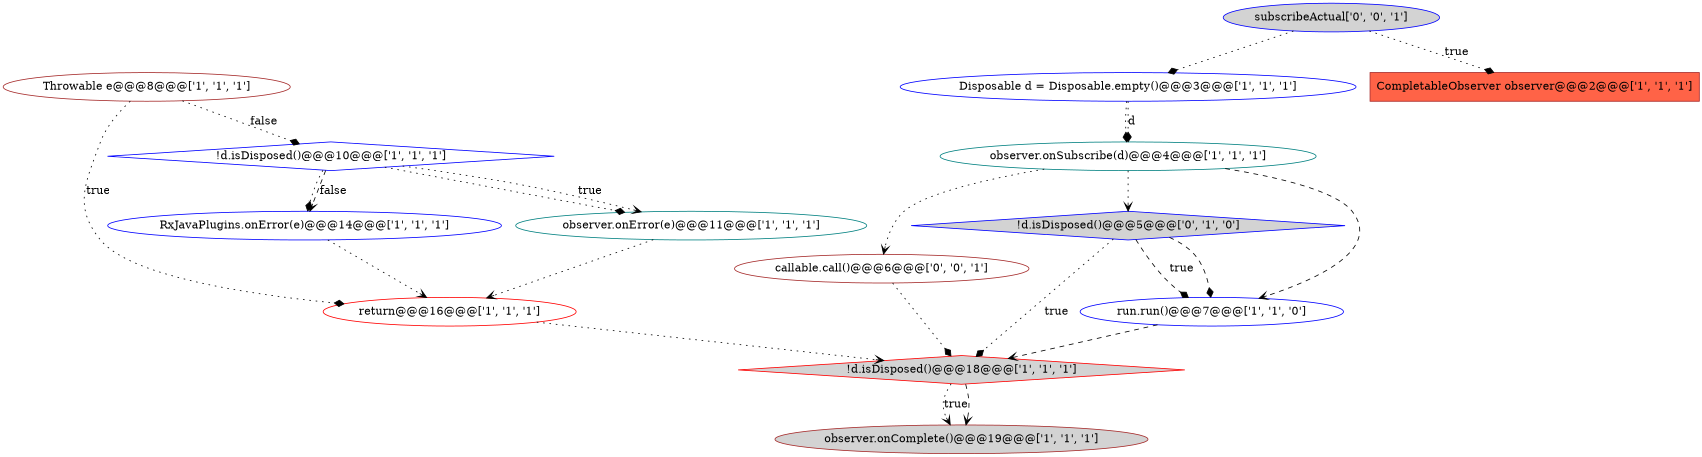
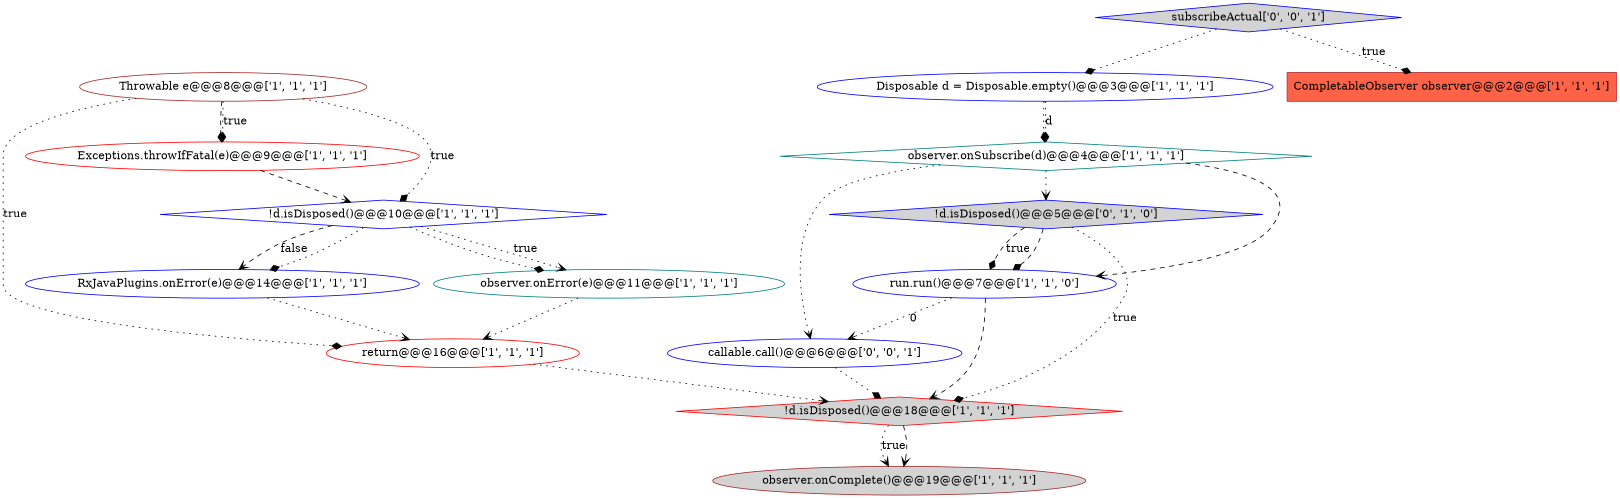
node "subscribeActual['0', '0', '1']": shape ellipse -> diamond
edge "Throwable e@@@8@@@['1', '1', '1']" -> "!d.isDisposed()@@@10@@@['1', '1', '1']": label "false" -> "true"
node "Exceptions.throwIfFatal(e)@@@9@@@['1', '1', '1']": added
node "observer.onSubscribe(d)@@@4@@@['1', '1', '1']": shape ellipse -> diamond
node "callable.call()@@@6@@@['0', '0', '1']": color brown -> blue
edge "run.run()@@@7@@@['1', '1', '0']" -> "callable.call()@@@6@@@['0', '0', '1']": added, label "0"
